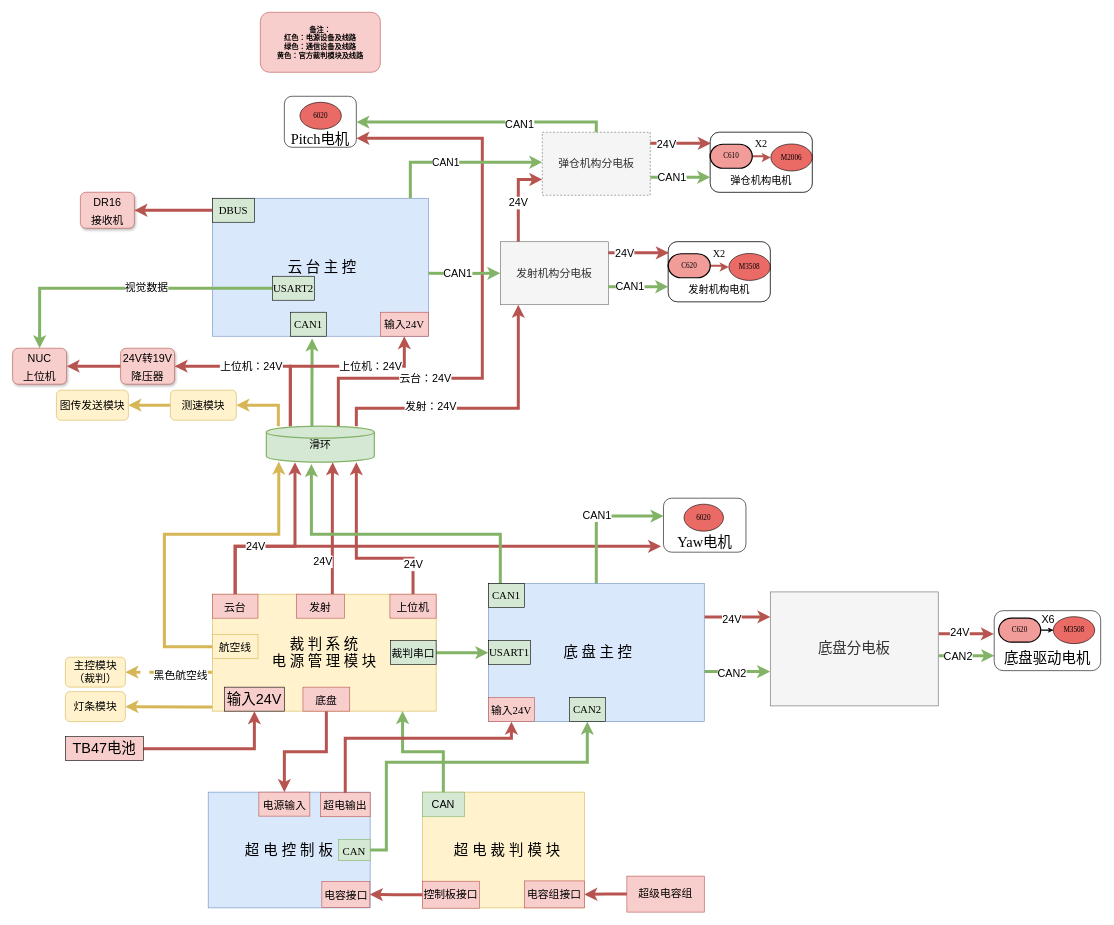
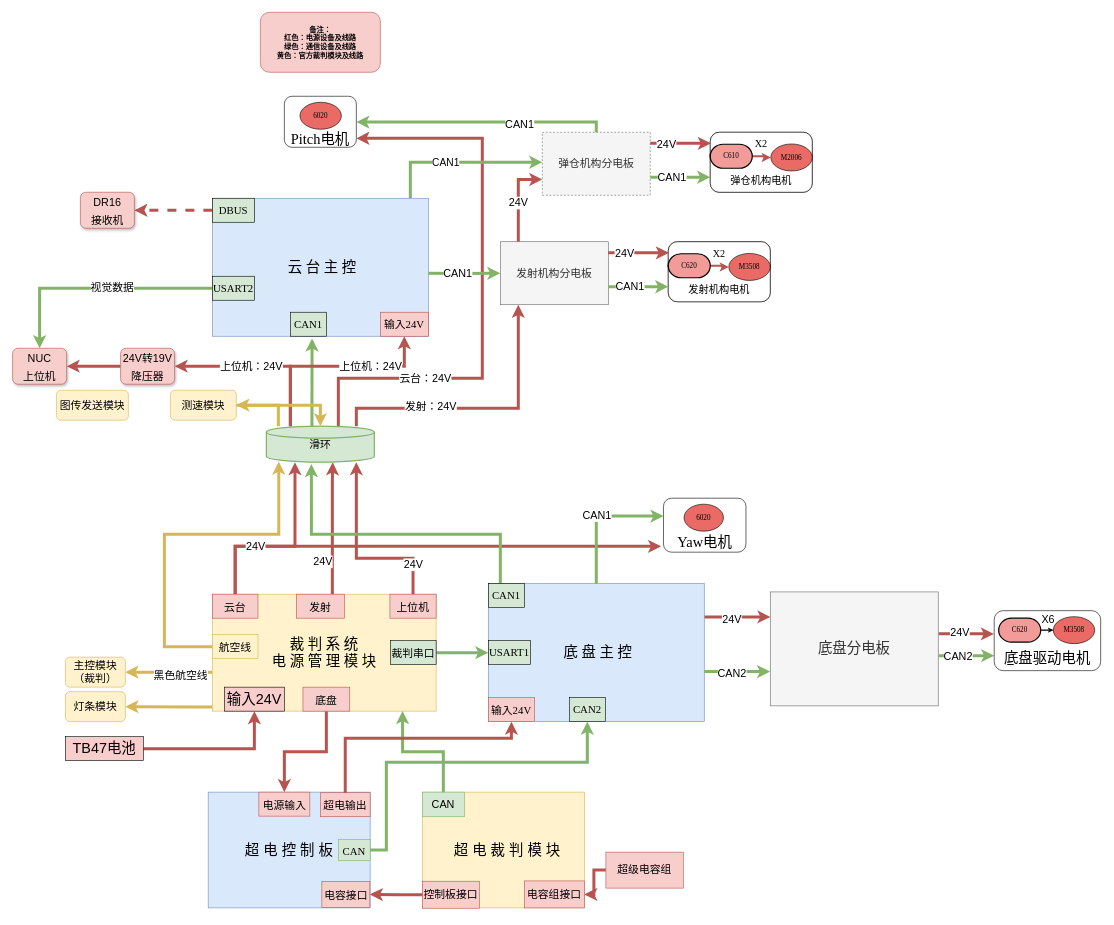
edge "DBUS" -> "DR16 接收机": style solid -> dashed
node "USART2": moved (293, 288) -> (233, 288)
edge "测速模块" -> "图传发送模块": now "测速模块" -> "滑环"
edge "裁 判 系 统 电 源 管 理 模 块" -> "主控模块（裁判）": style dashed -> solid
node "超级电容组": moved (665, 894) -> (644, 870)
